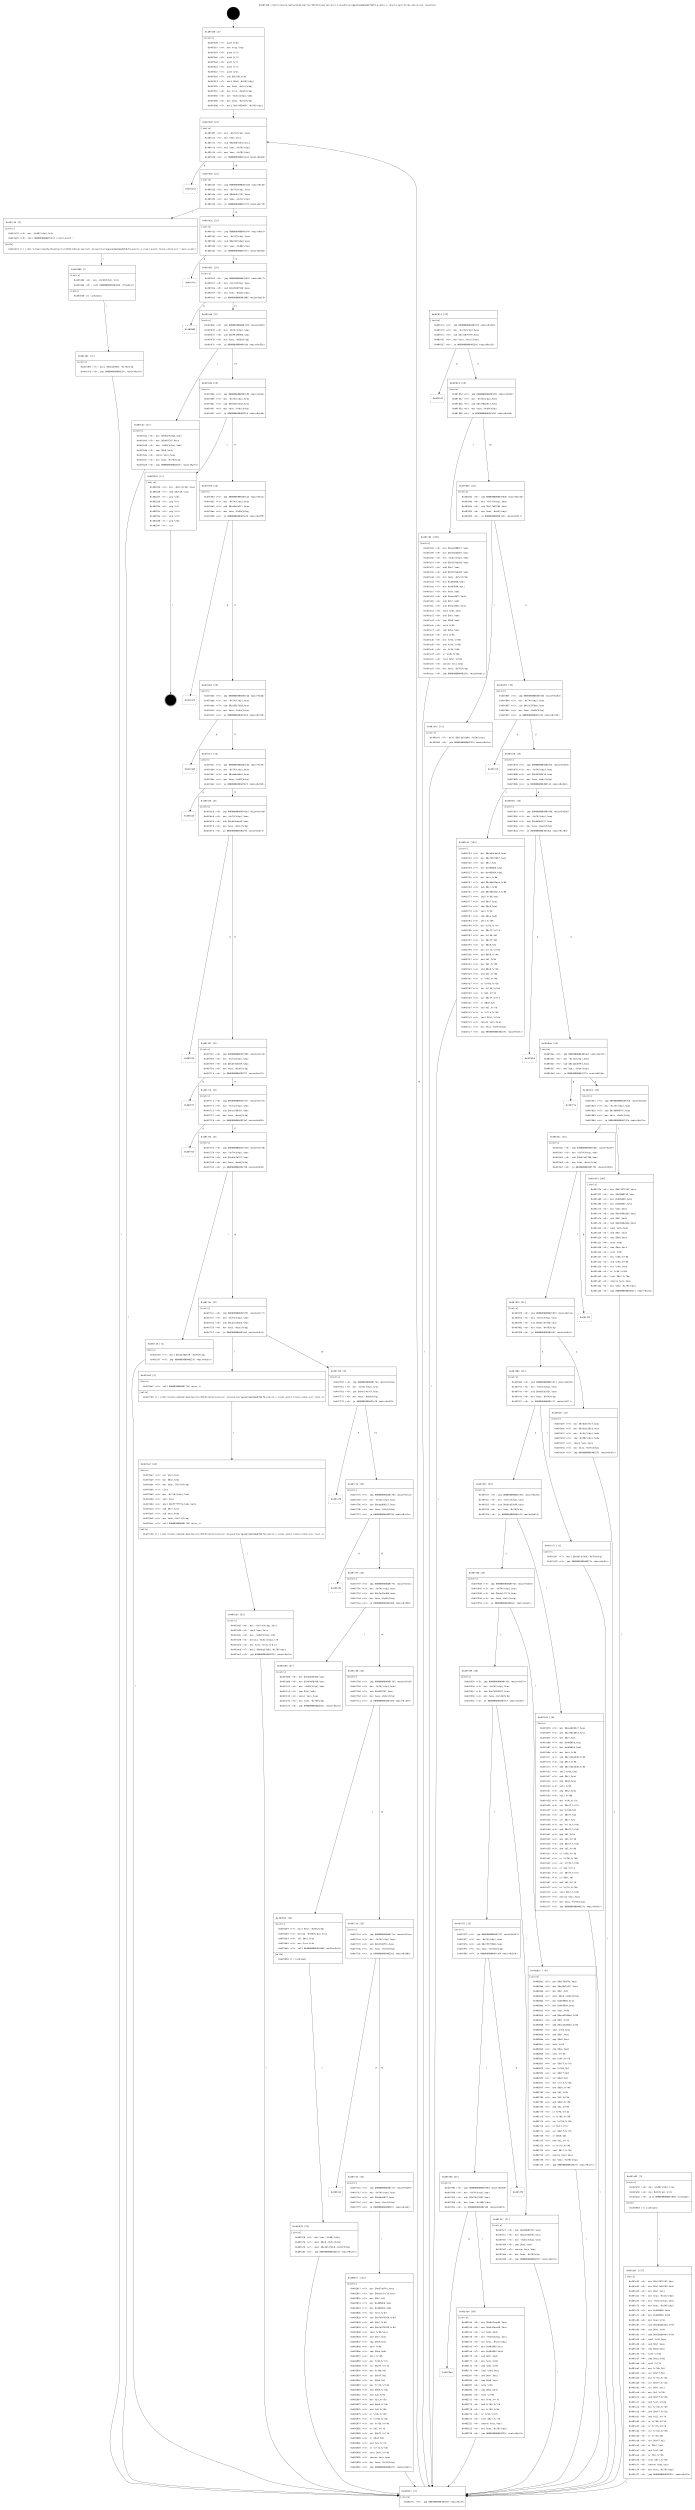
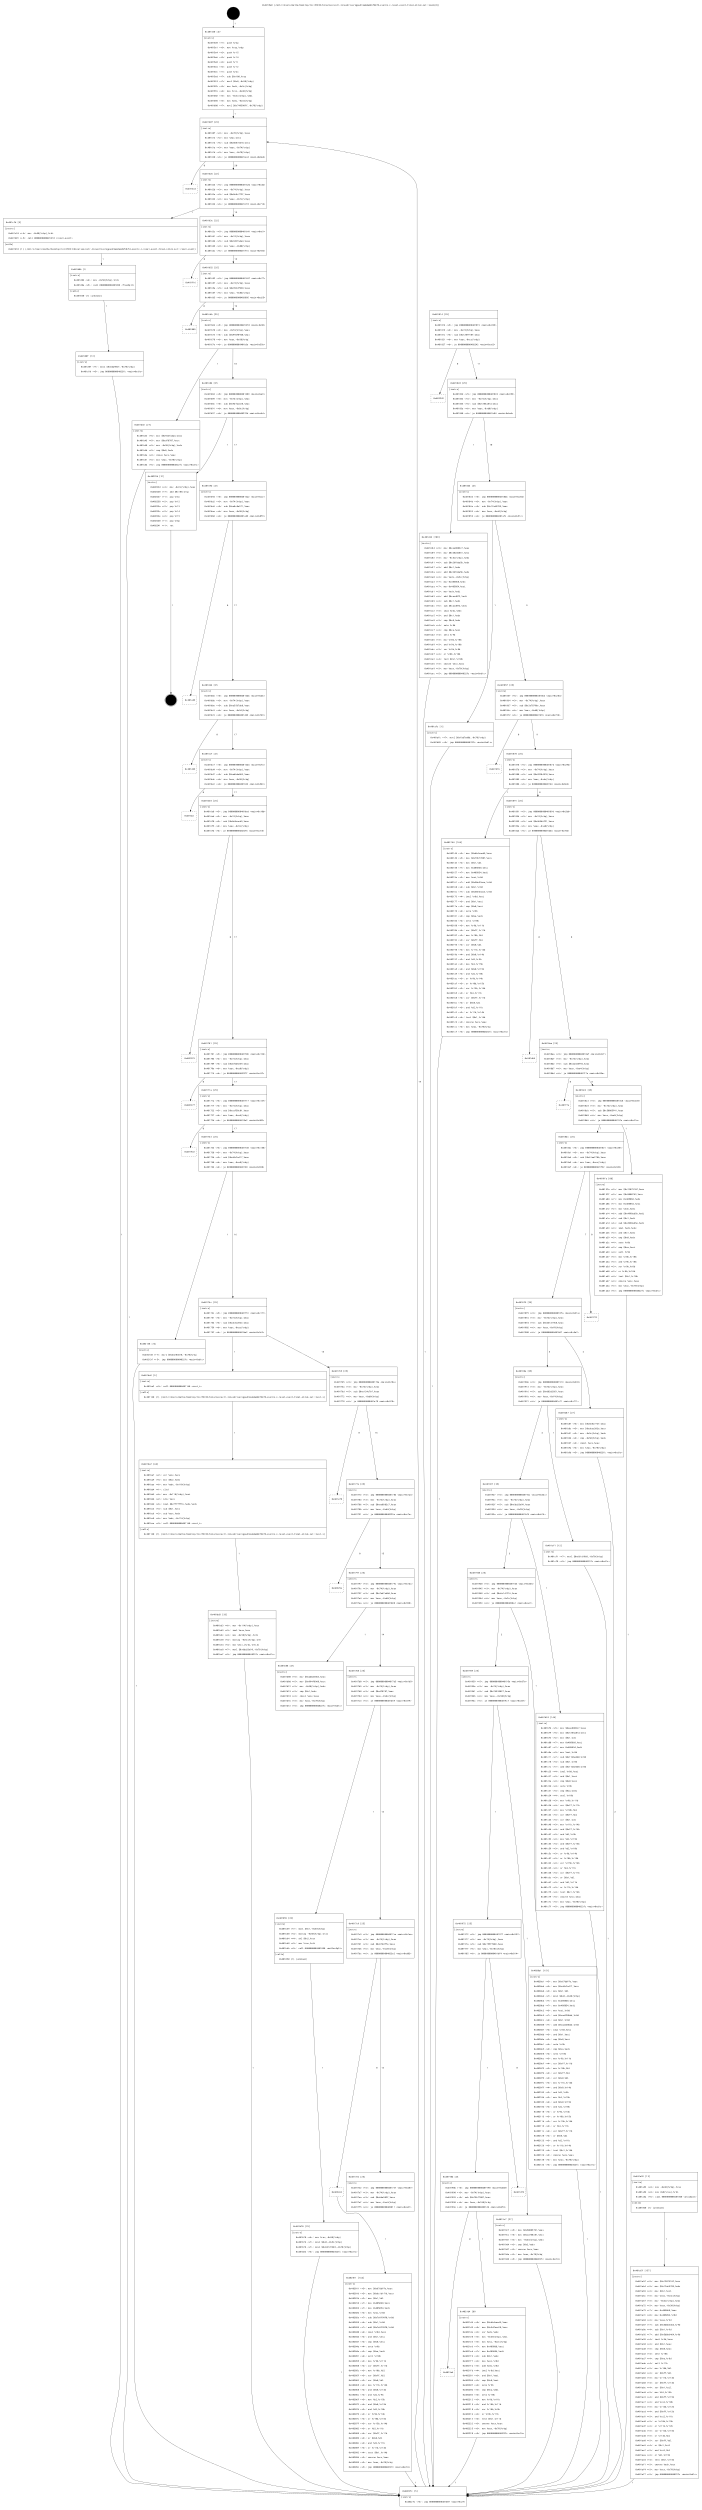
edge "0x4017e2 [25]" -> "0x402011 [144]": now "0x4022e2" -> "0x402011 [144]"
